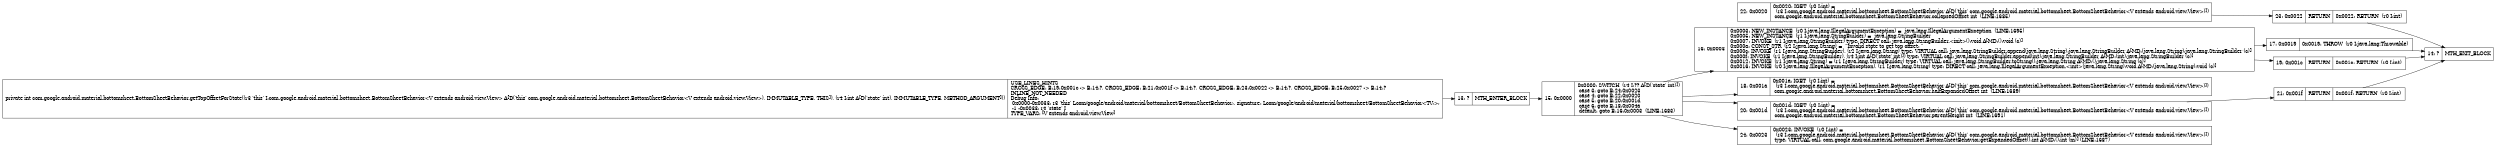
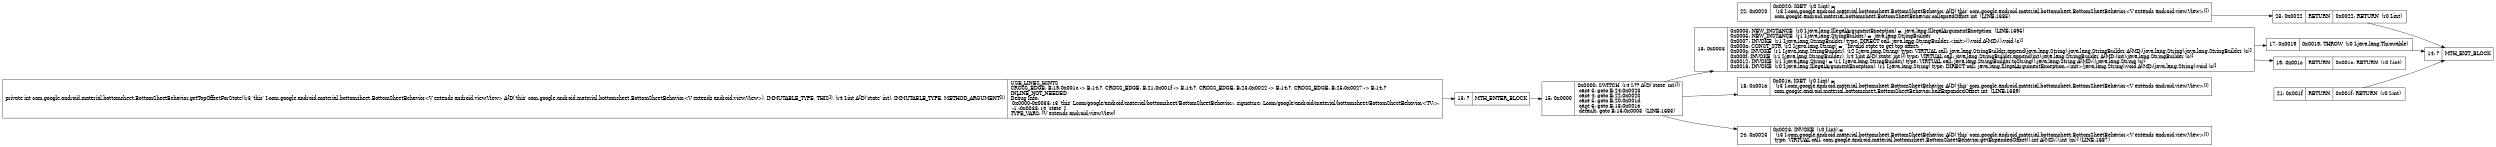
edge "19: 0x001c" -> "14: ?": removed
node "15: 0x0000": text "case 6: goto B:18:0x004a" -> "case 6: goto B:18:0x001a"
node "20: 0x001d": removed
